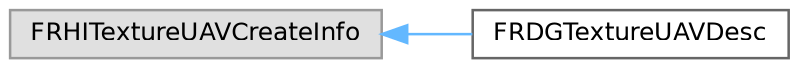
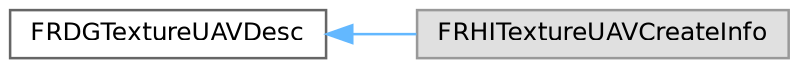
edge "FRDGTextureUAVDesc" -> "FRHITextureUAVCreateInfo": reversed
